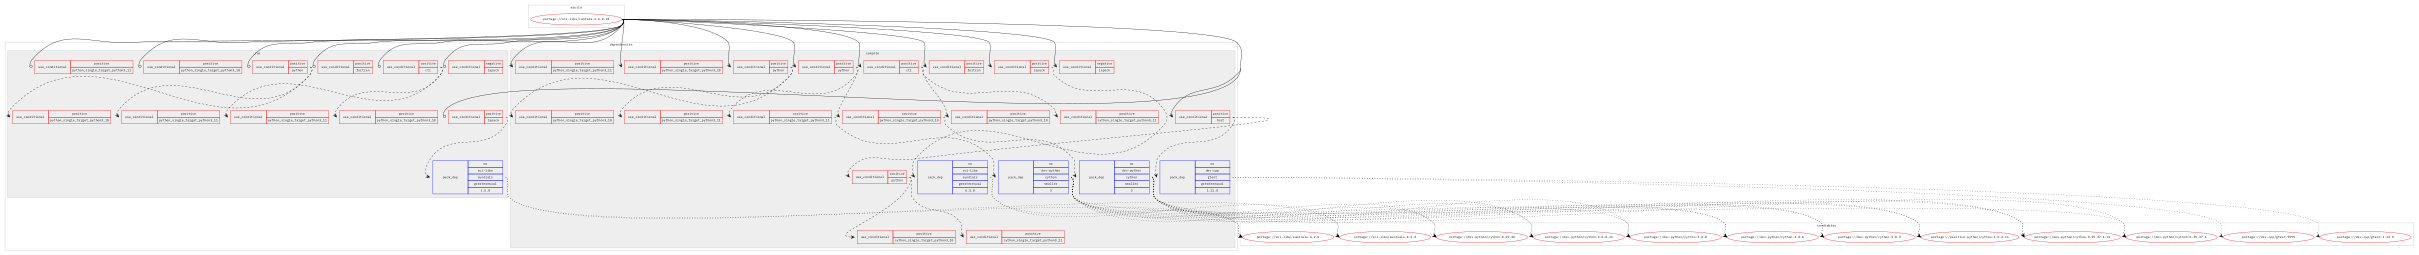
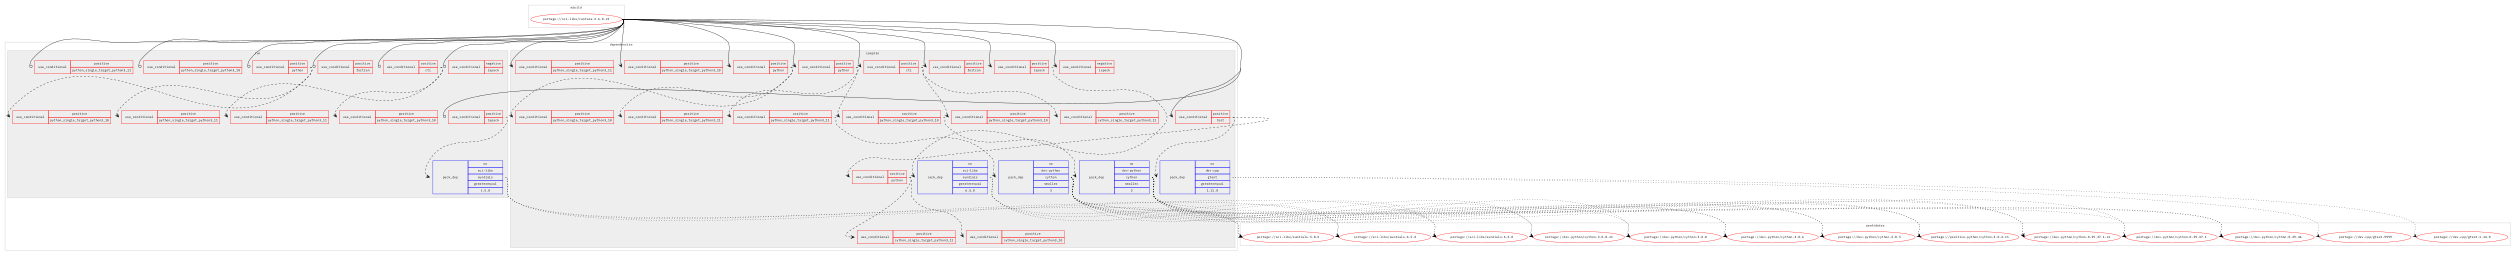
node "portage://sci-libs/sundials-5.8.0": added
